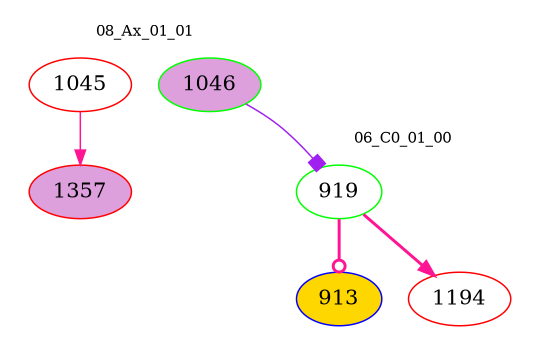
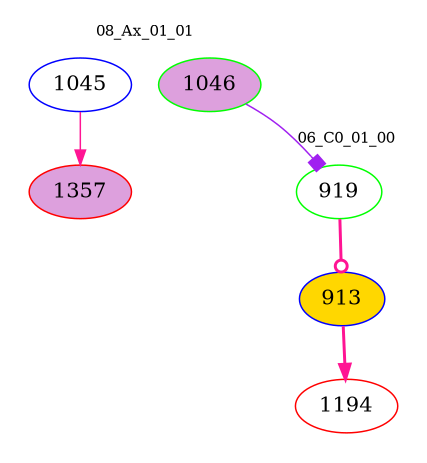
node "1045": color red -> blue
edge "919" -> "1194": now "913" -> "1194"
